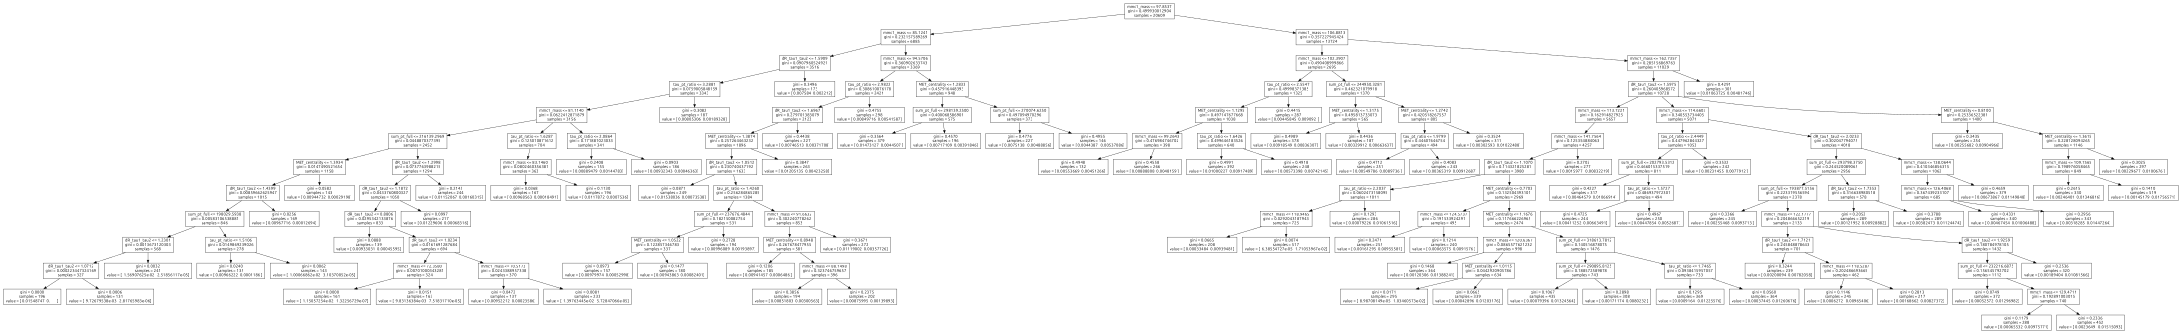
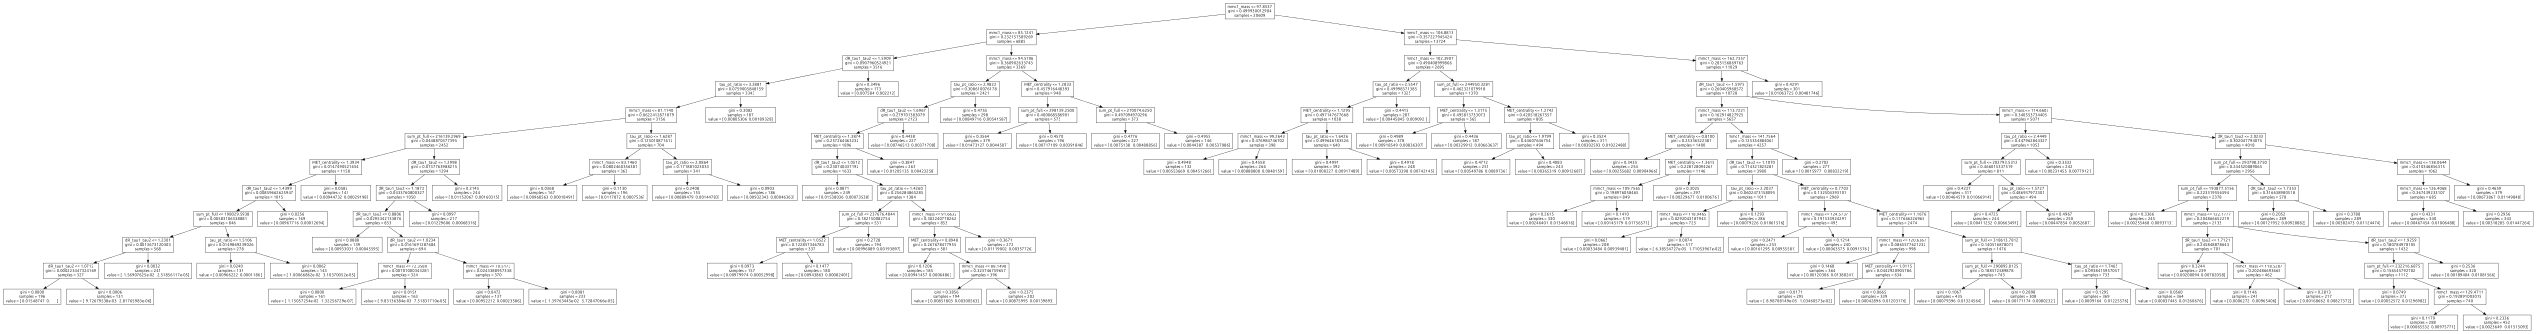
edge "dR_tau1_tau2 <= 1.5975 gini = 0.260405968572 samples = 10728" -> "MET_centrality <= 0.8100 gini = 0.25336522381 samples = 1400": now "mmc1_mass <= 113.7221 gini = 0.162914827925 samples = 5657" -> "MET_centrality <= 0.8100 gini = 0.25336522381 samples = 1400"
edge "mmc1_mass <= 81.1140 gini = 0.0622412871879 samples = 3156" -> "tau_pt_ratio <= 2.0864 gini = 0.171881023033 samples = 341": now "tau_pt_ratio <= 1.6287 gini = 0.125010871612 samples = 704" -> "tau_pt_ratio <= 2.0864 gini = 0.171881023033 samples = 341"
